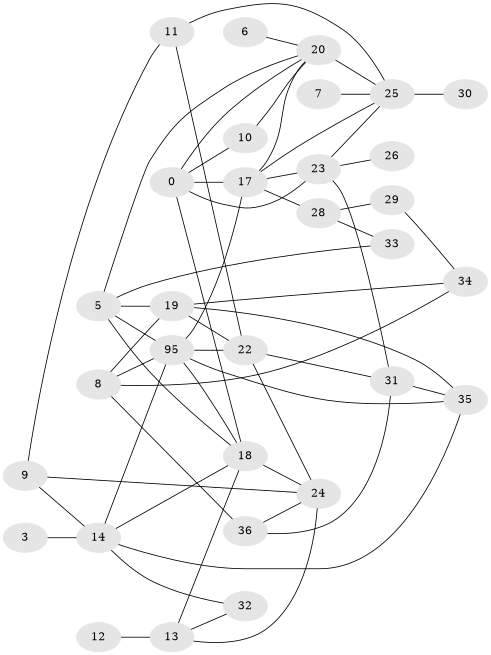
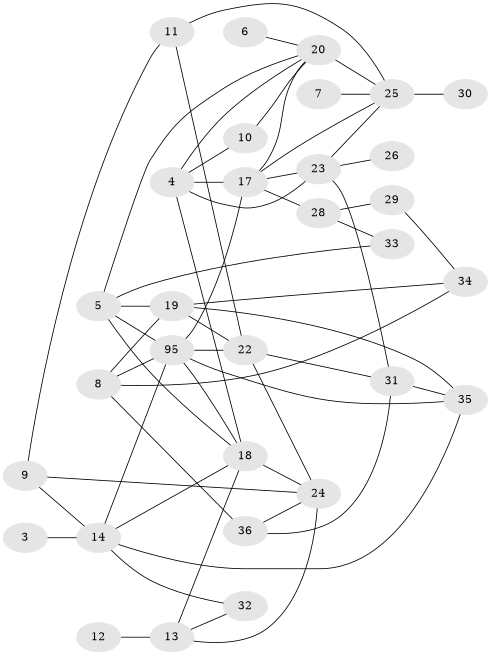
node "0": label "0" -> "4"
